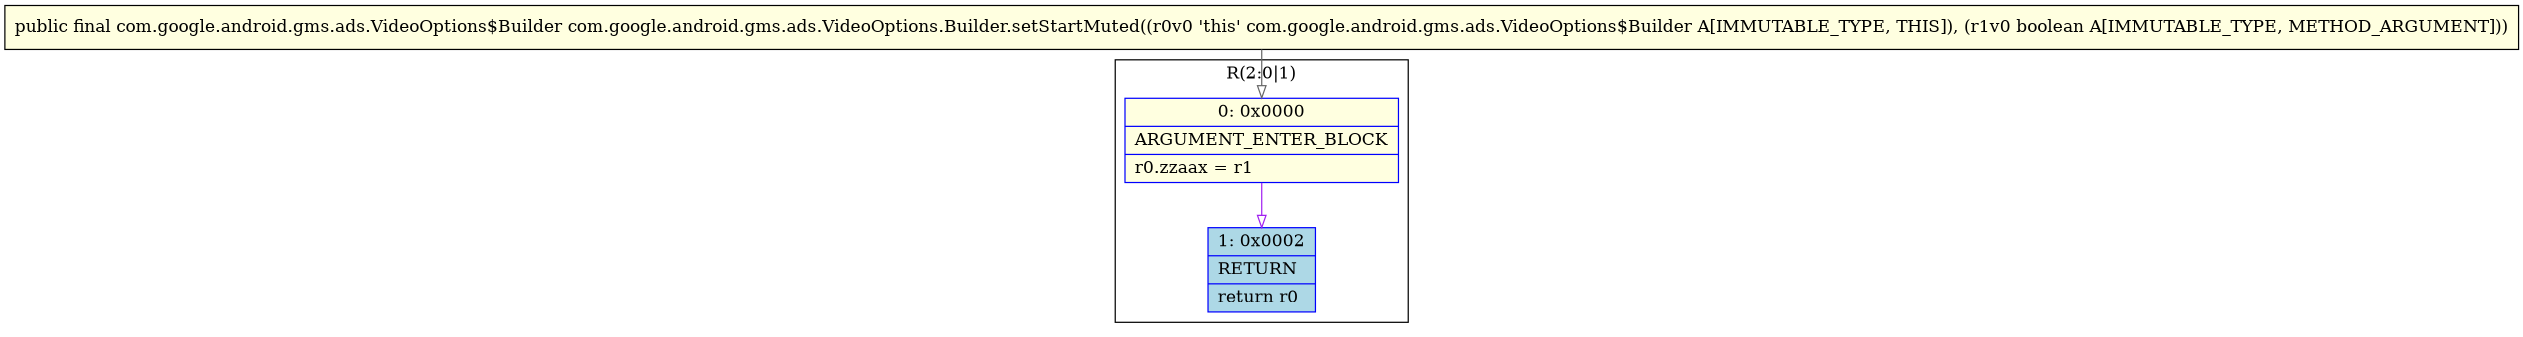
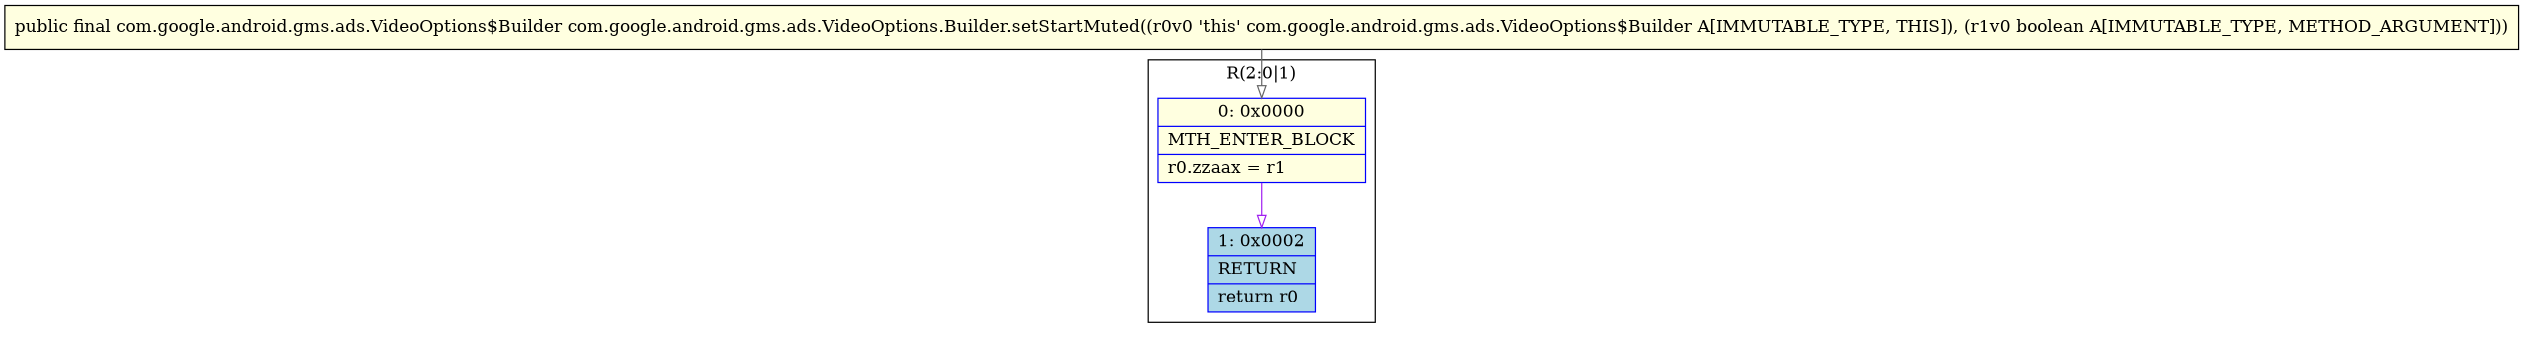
node "0: 0x0000": text "ARGUMENT_ENTER_BLOCK" -> "MTH_ENTER_BLOCK"
